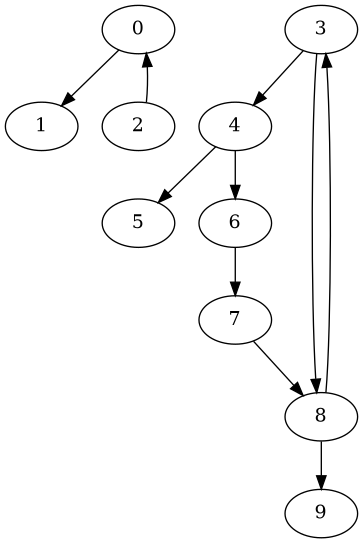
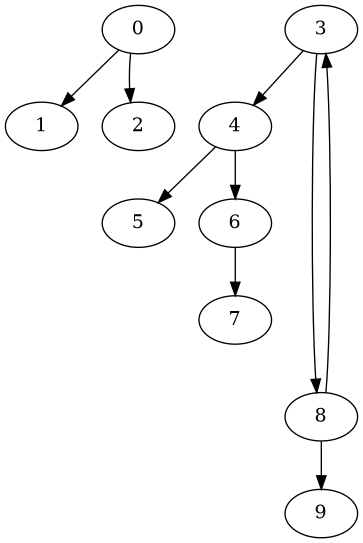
edge "2" -> "0": reversed
edge "7" -> "8": removed
